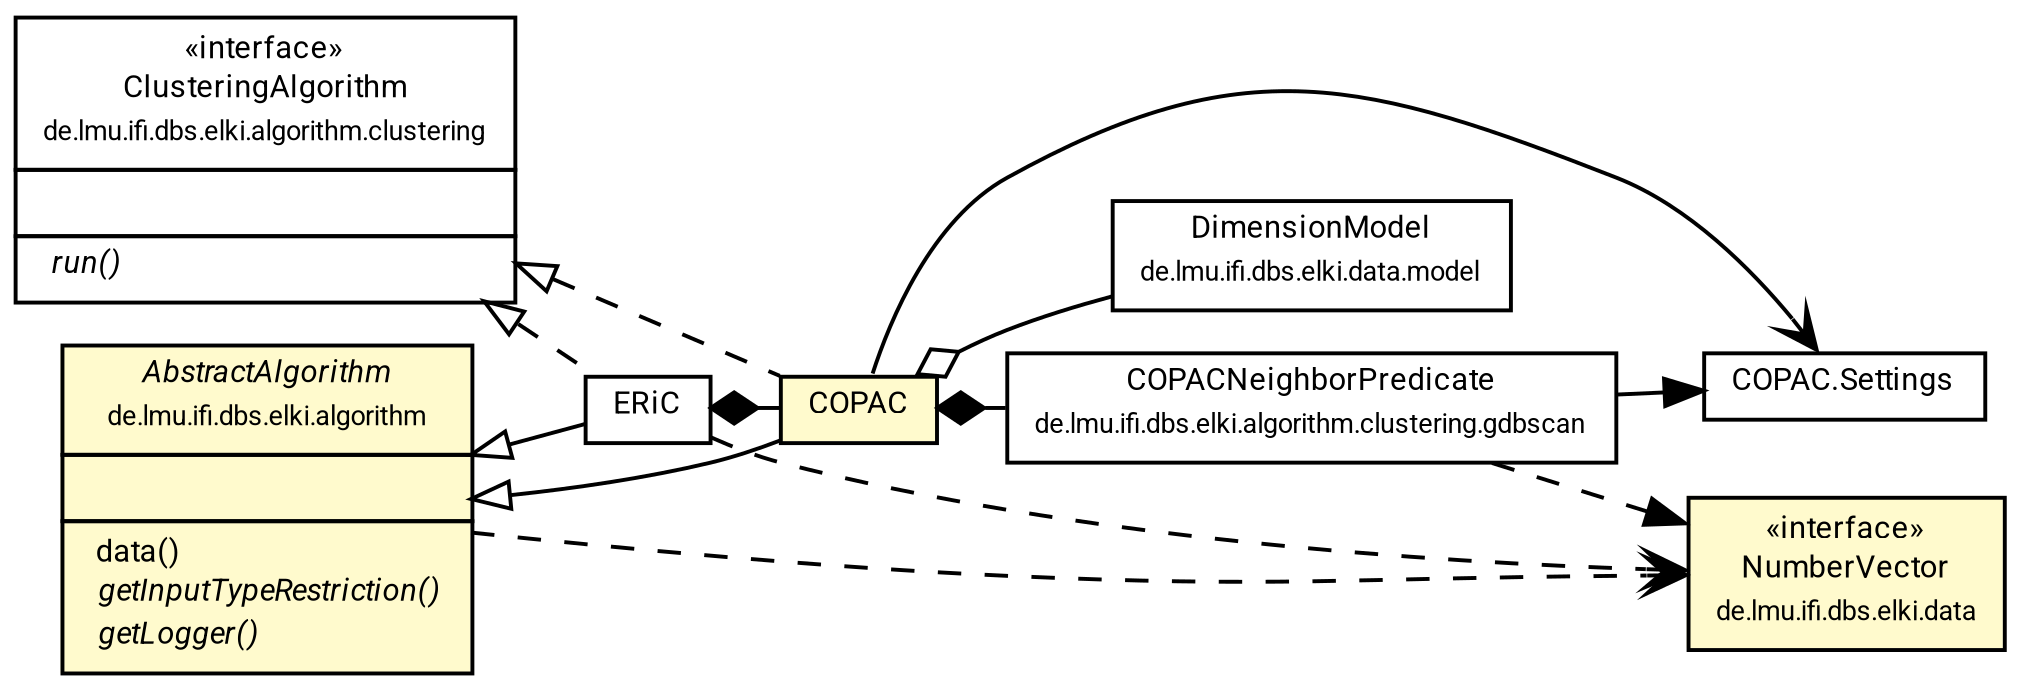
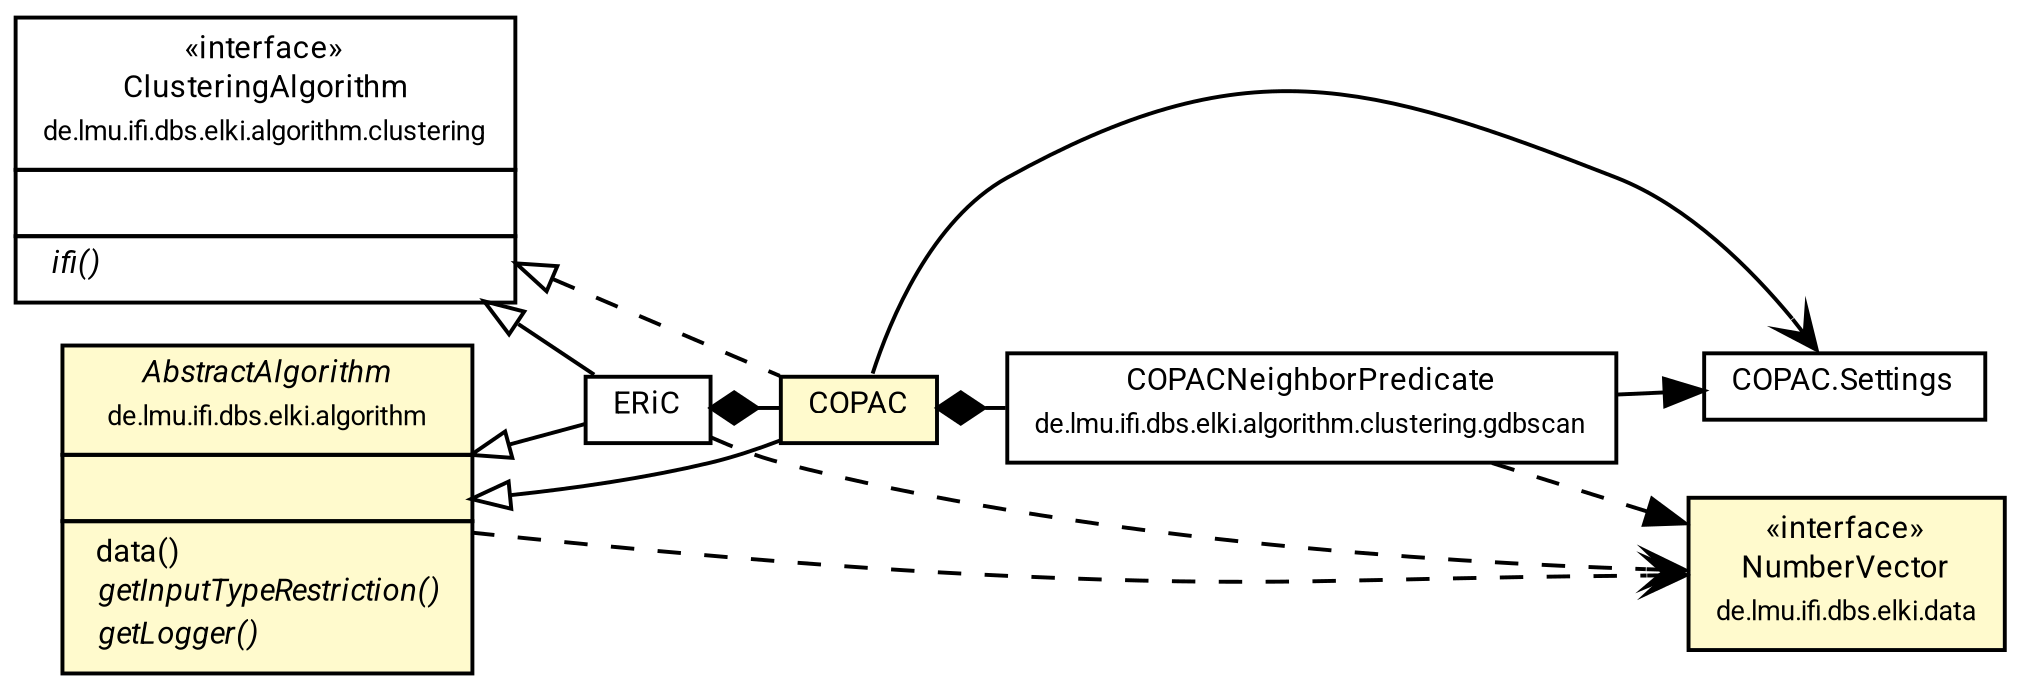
node "DimensionModel": removed
node "ClusteringAlgorithm": text "run()" -> "ifi()"
edge "ERiC" -> "ClusteringAlgorithm": style dashed -> solid
